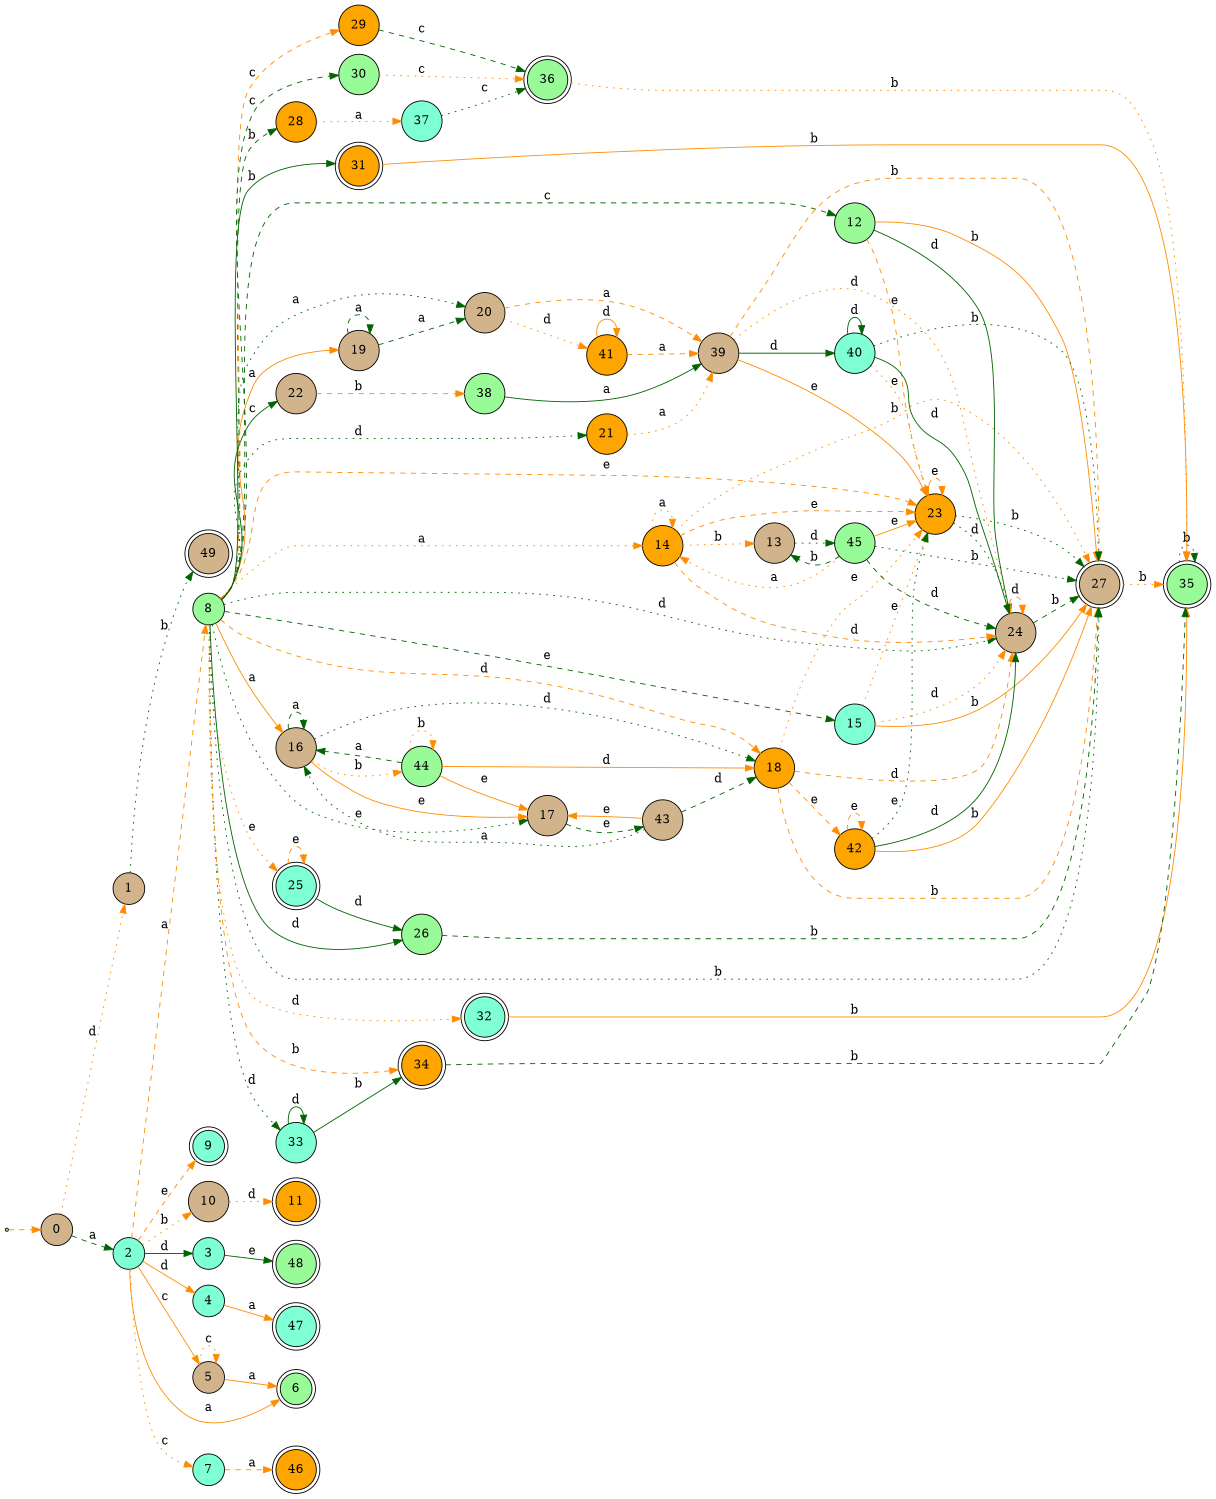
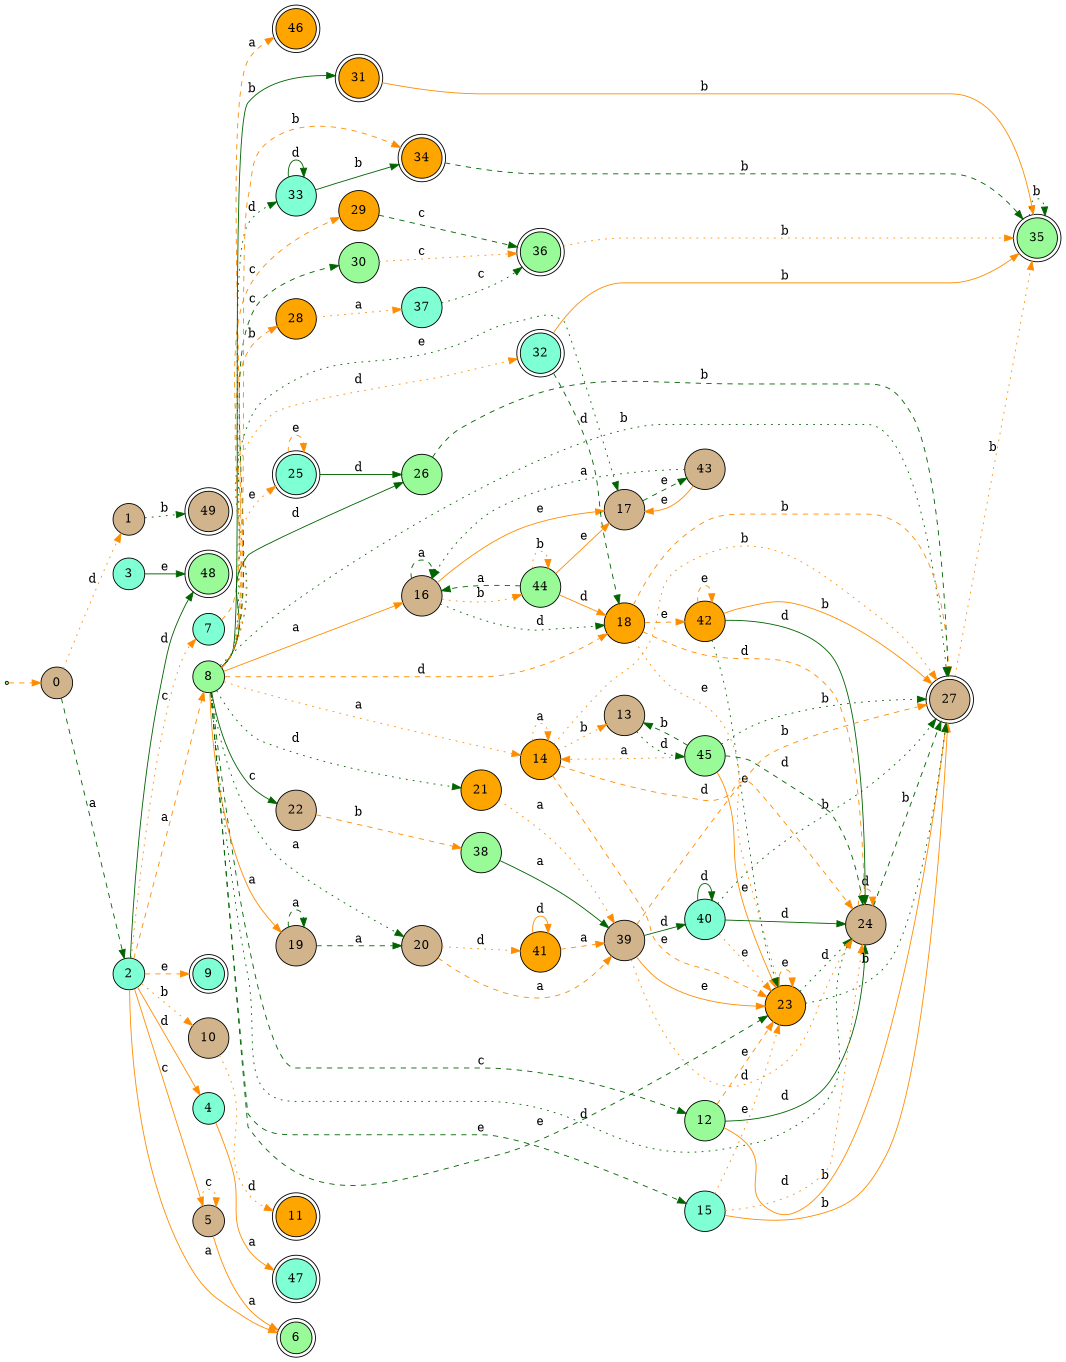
edge "8" -> "28": color darkgreen -> darkorange
edge "8" -> "23": color darkorange -> darkgreen
edge "43" -> "18": now "32" -> "18"
edge "2" -> "3": now "2" -> "48"
